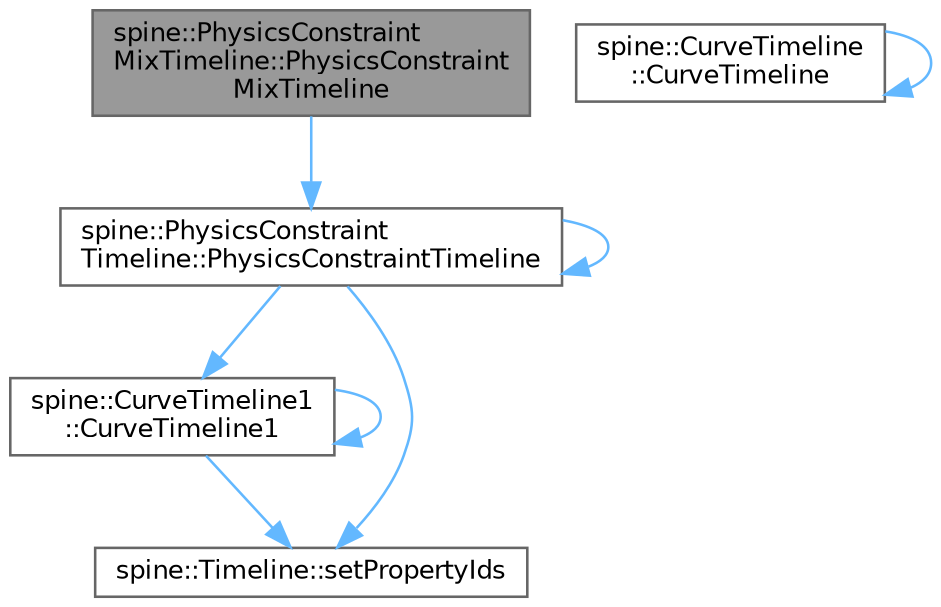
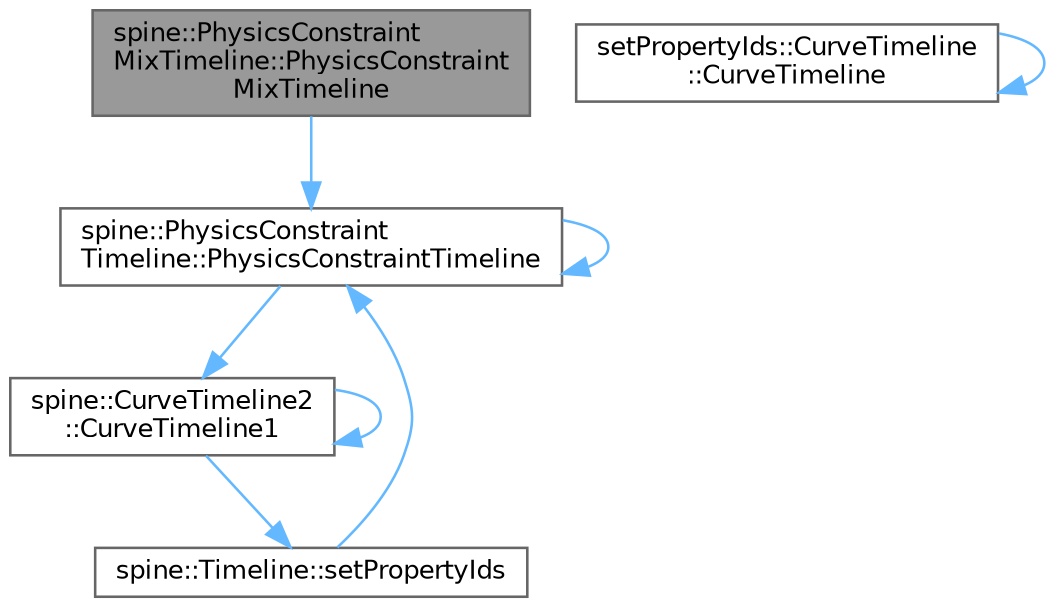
node "spine::CurveTimeline ::CurveTimeline": label "spine::CurveTimeline ::CurveTimeline" -> "setPropertyIds::CurveTimeline ::CurveTimeline"
edge "spine::PhysicsConstraint Timeline::PhysicsConstraintTimeline" -> "spine::Timeline::setPropertyIds": reversed
node "spine::CurveTimeline1 ::CurveTimeline1": label "spine::CurveTimeline1 ::CurveTimeline1" -> "spine::CurveTimeline2 ::CurveTimeline1"
